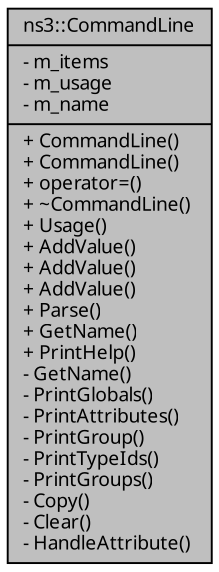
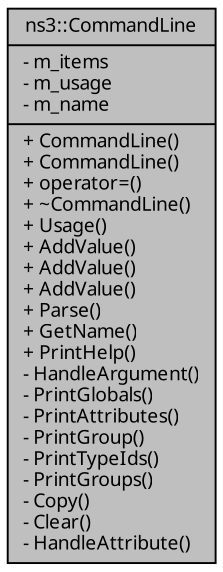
node "ns3::CommandLine": text "- GetName()" -> "- HandleArgument()"
